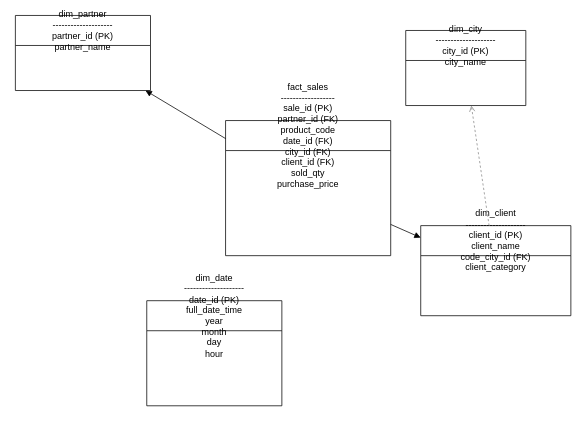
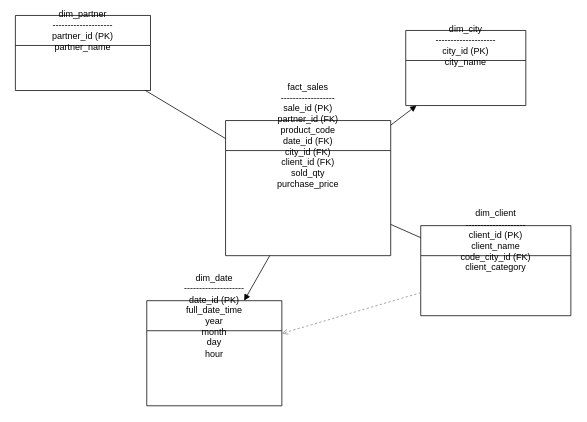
edge "fact_sales ------------------ sale_id (PK) partner_id (FK) product_code date_id (FK) city_id (FK) client_id (FK) sold_qty purchase_price" -> "dim_partner -------------------- partner_id (PK) partner_name": arrowhead block -> none
edge "fact_sales ------------------ sale_id (PK) partner_id (FK) product_code date_id (FK) city_id (FK) client_id (FK) sold_qty purchase_price" -> "dim_city -------------------- city_id (PK) city_name": added
edge "dim_client -------------------- client_id (PK) client_name code_city_id (FK) client_category" -> "dim_city -------------------- city_id (PK) city_name": now "dim_client -------------------- client_id (PK) client_name code_city_id (FK) client_category" -> "dim_date -------------------- date_id (PK) full_date_time year month day hour"
edge "fact_sales ------------------ sale_id (PK) partner_id (FK) product_code date_id (FK) city_id (FK) client_id (FK) sold_qty purchase_price" -> "dim_client -------------------- client_id (PK) client_name code_city_id (FK) client_category": arrowhead block -> none
edge "fact_sales ------------------ sale_id (PK) partner_id (FK) product_code date_id (FK) city_id (FK) client_id (FK) sold_qty purchase_price" -> "dim_date -------------------- date_id (PK) full_date_time year month day hour": added
